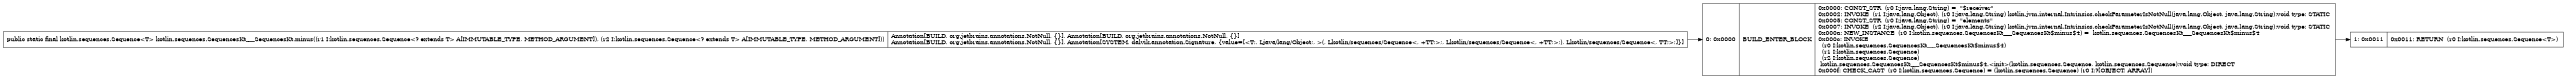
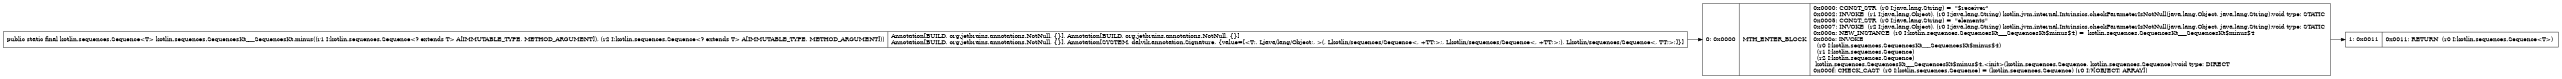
node "0: 0x0000": text "BUILD_ENTER_BLOCK" -> "MTH_ENTER_BLOCK"
